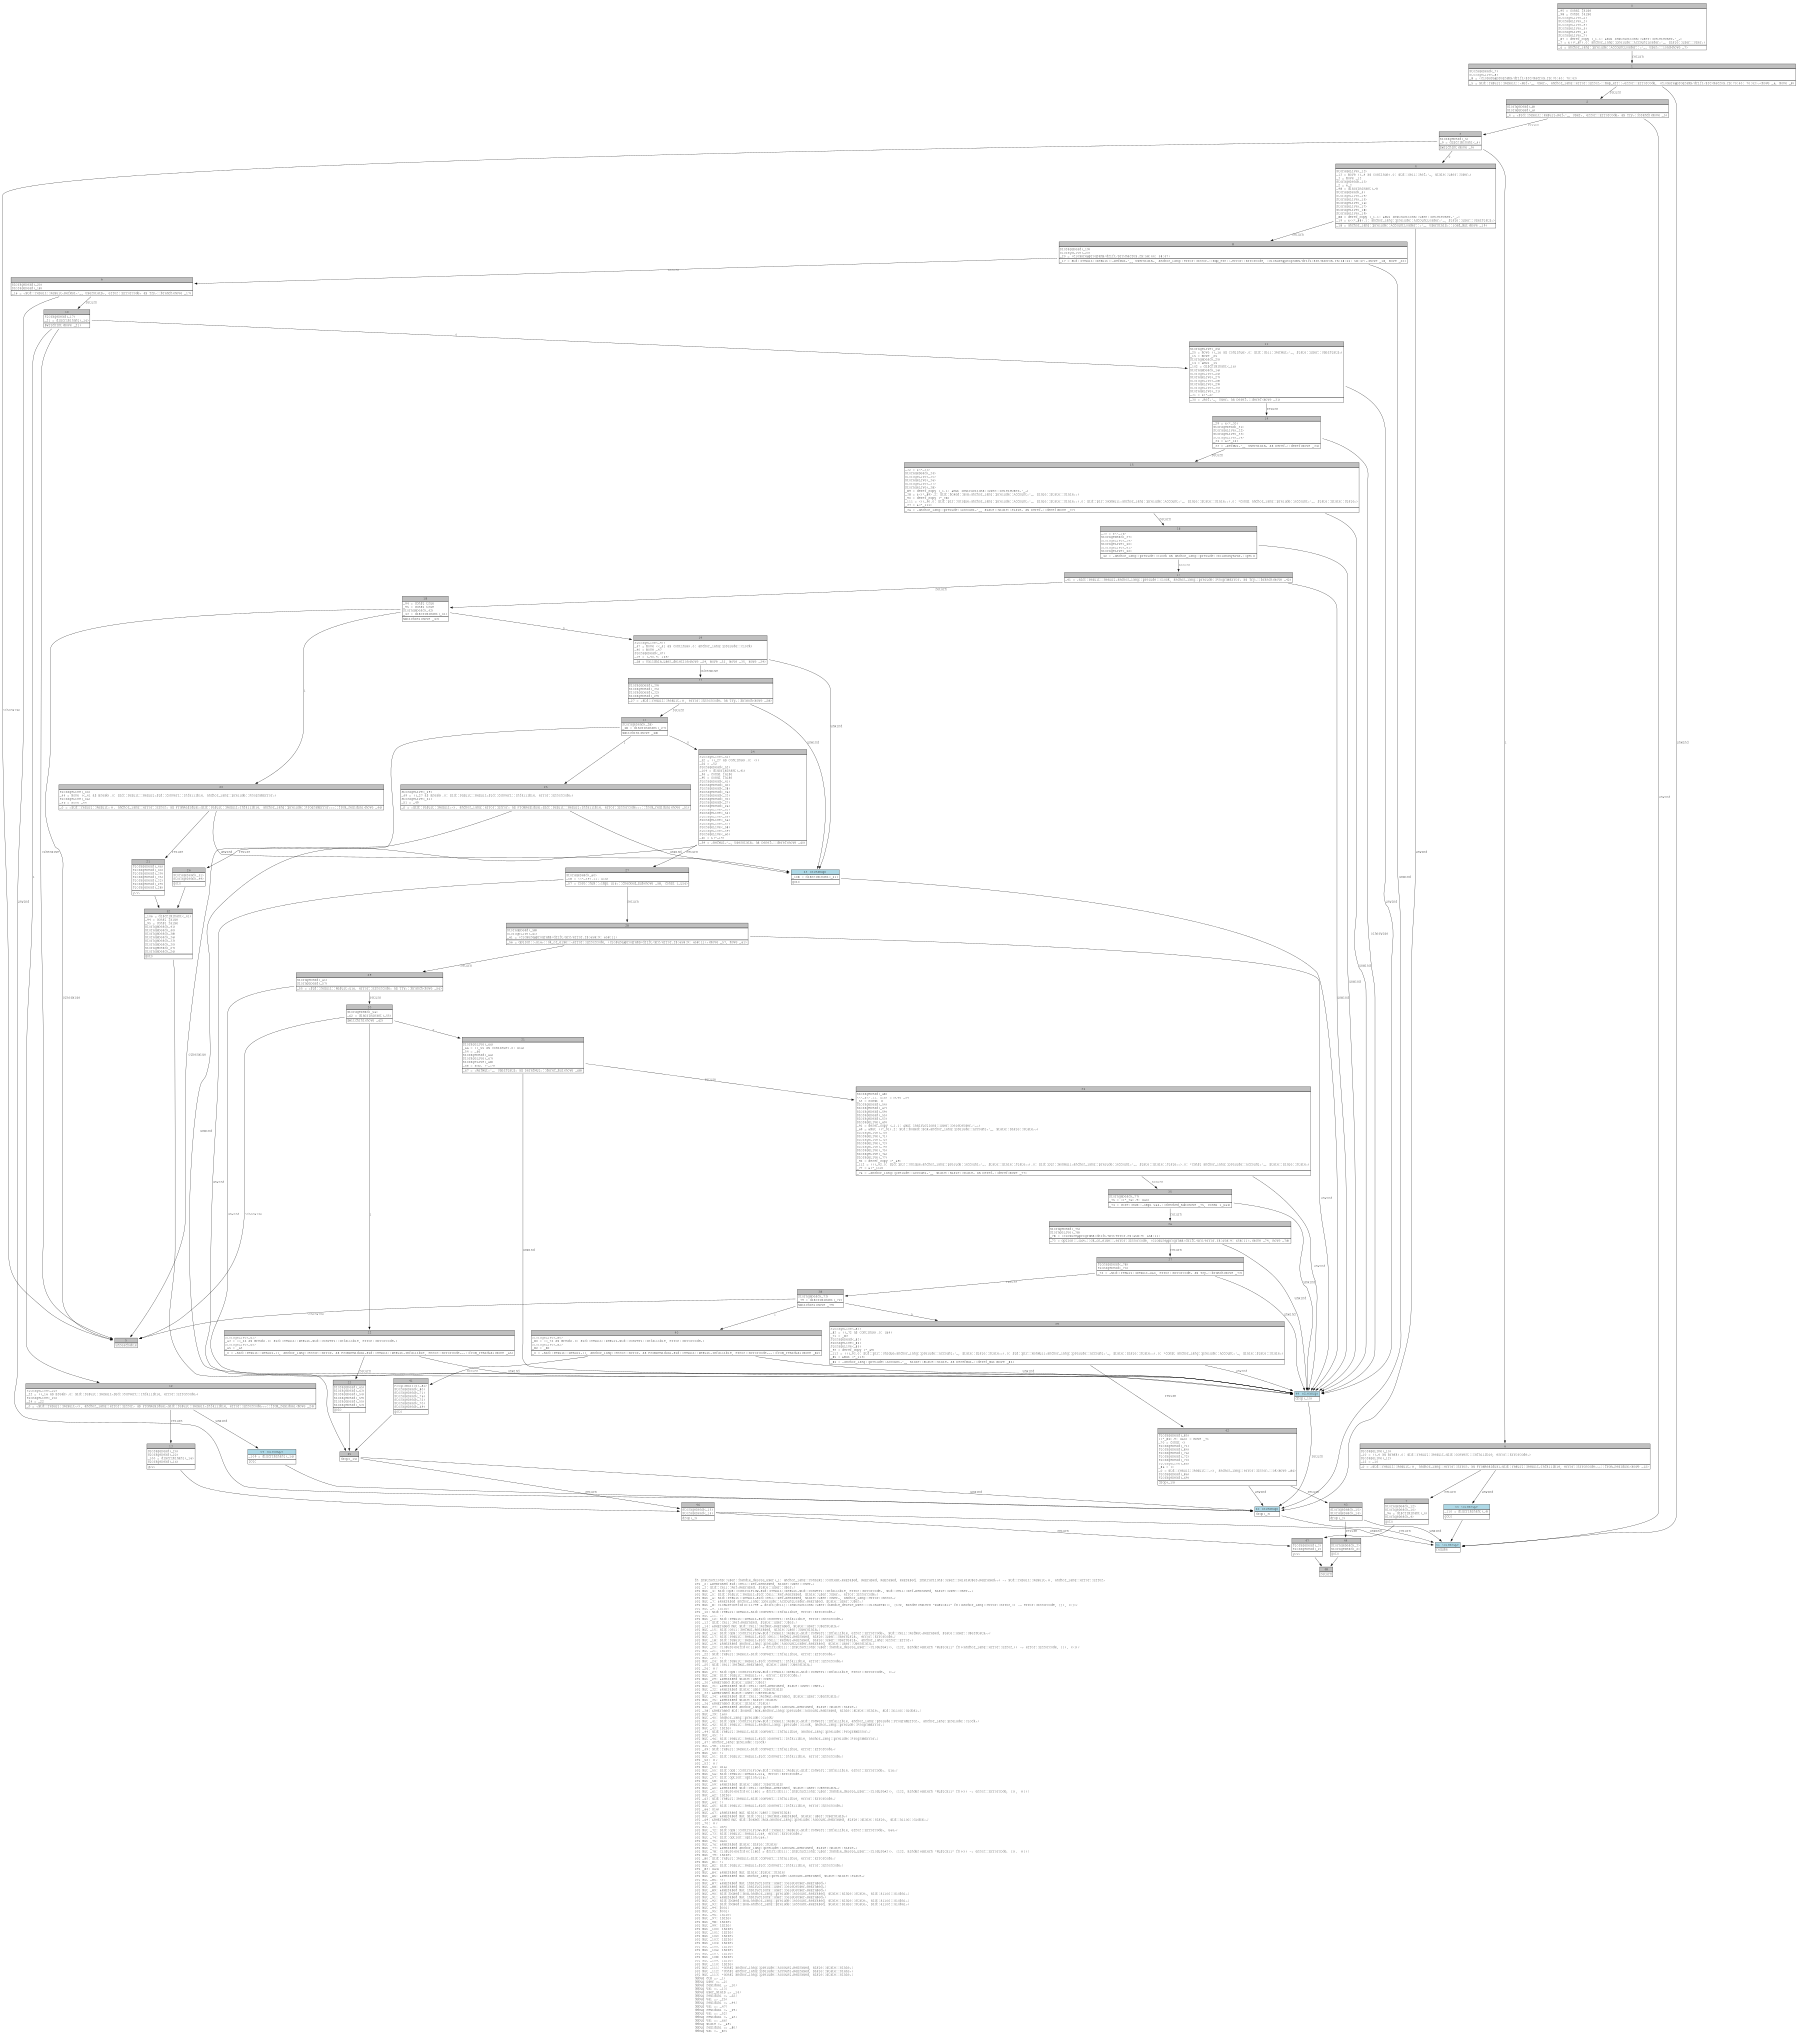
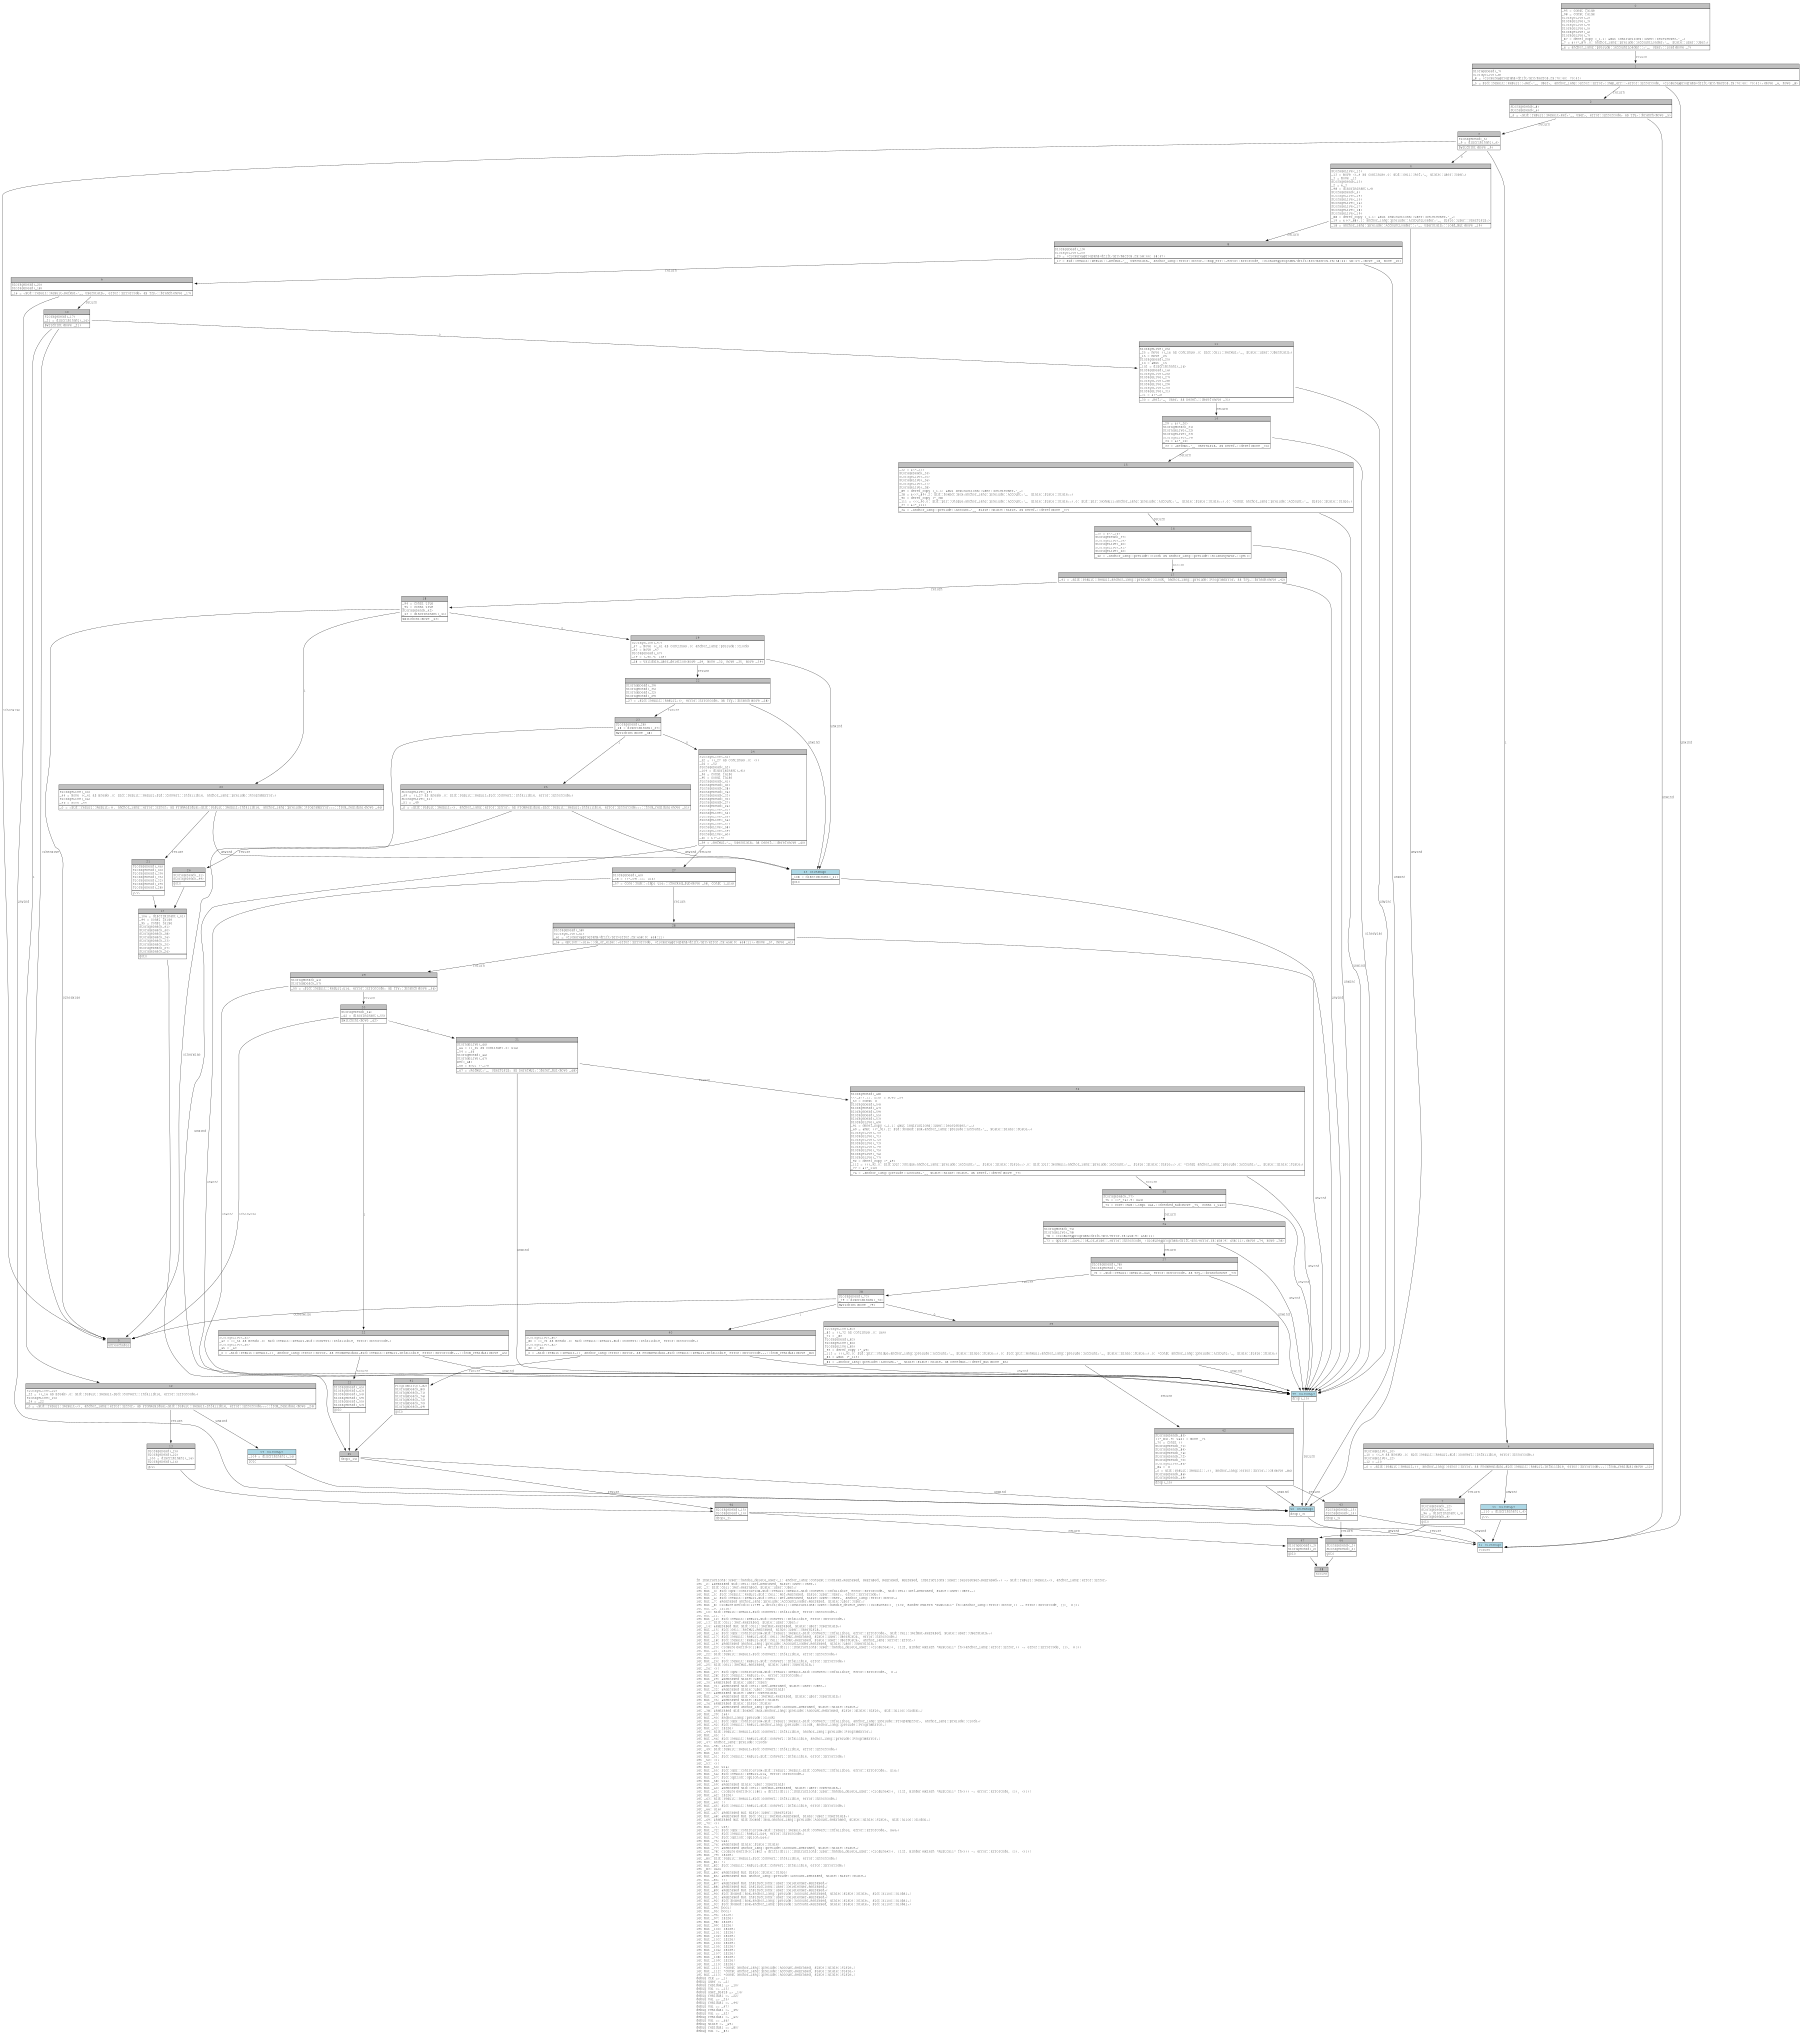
edge "19" -> "22": label "otherwise" -> "return"
node "31": text "StorageLive(_68)" -> "Ref(_68)"
